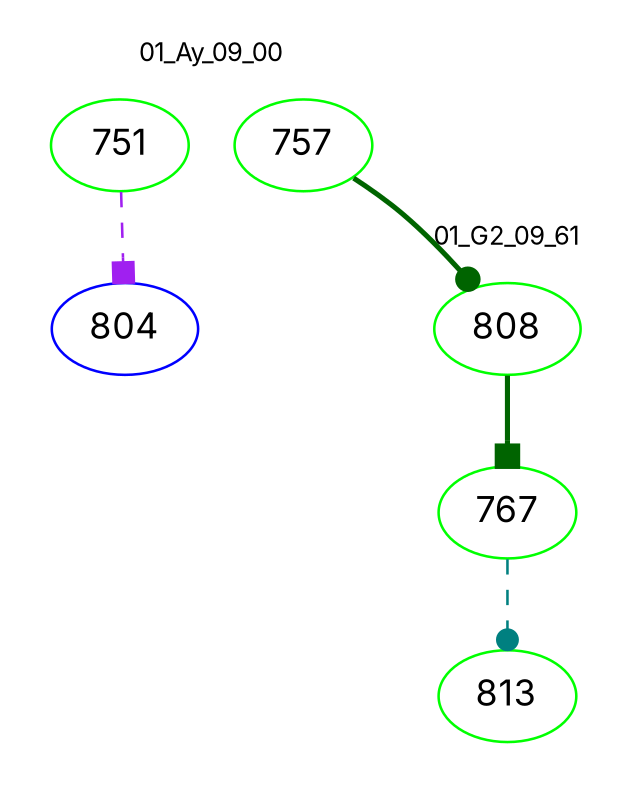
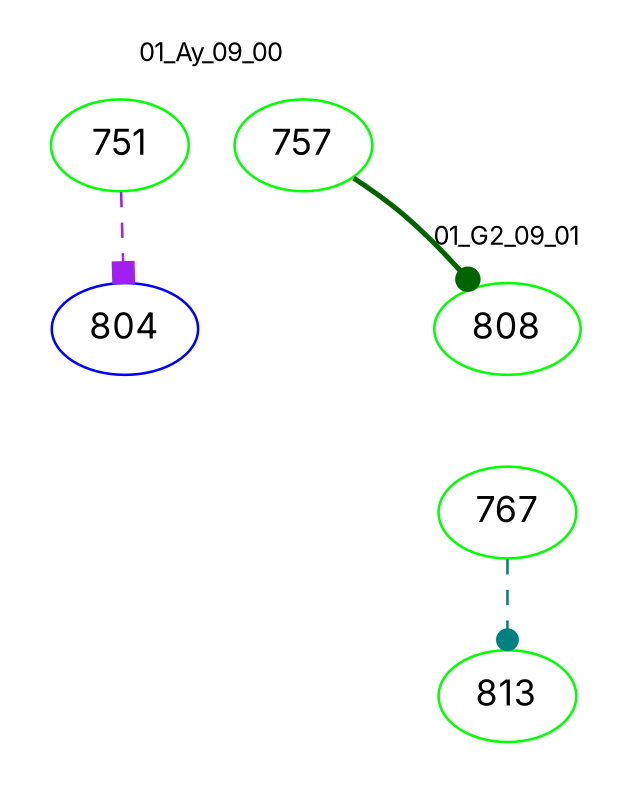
cluster "01_G2_09_61": label "01_G2_09_61" -> "01_G2_09_01"
edge "808" -> "767": removed
